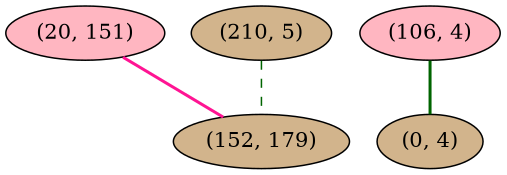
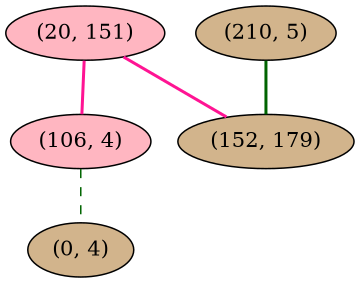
edge "(20, 151)" -- "(106, 4)": added
edge "(210, 5)" -- "(152, 179)": style dashed -> bold
edge "(106, 4)" -- "(0, 4)": style bold -> dashed
